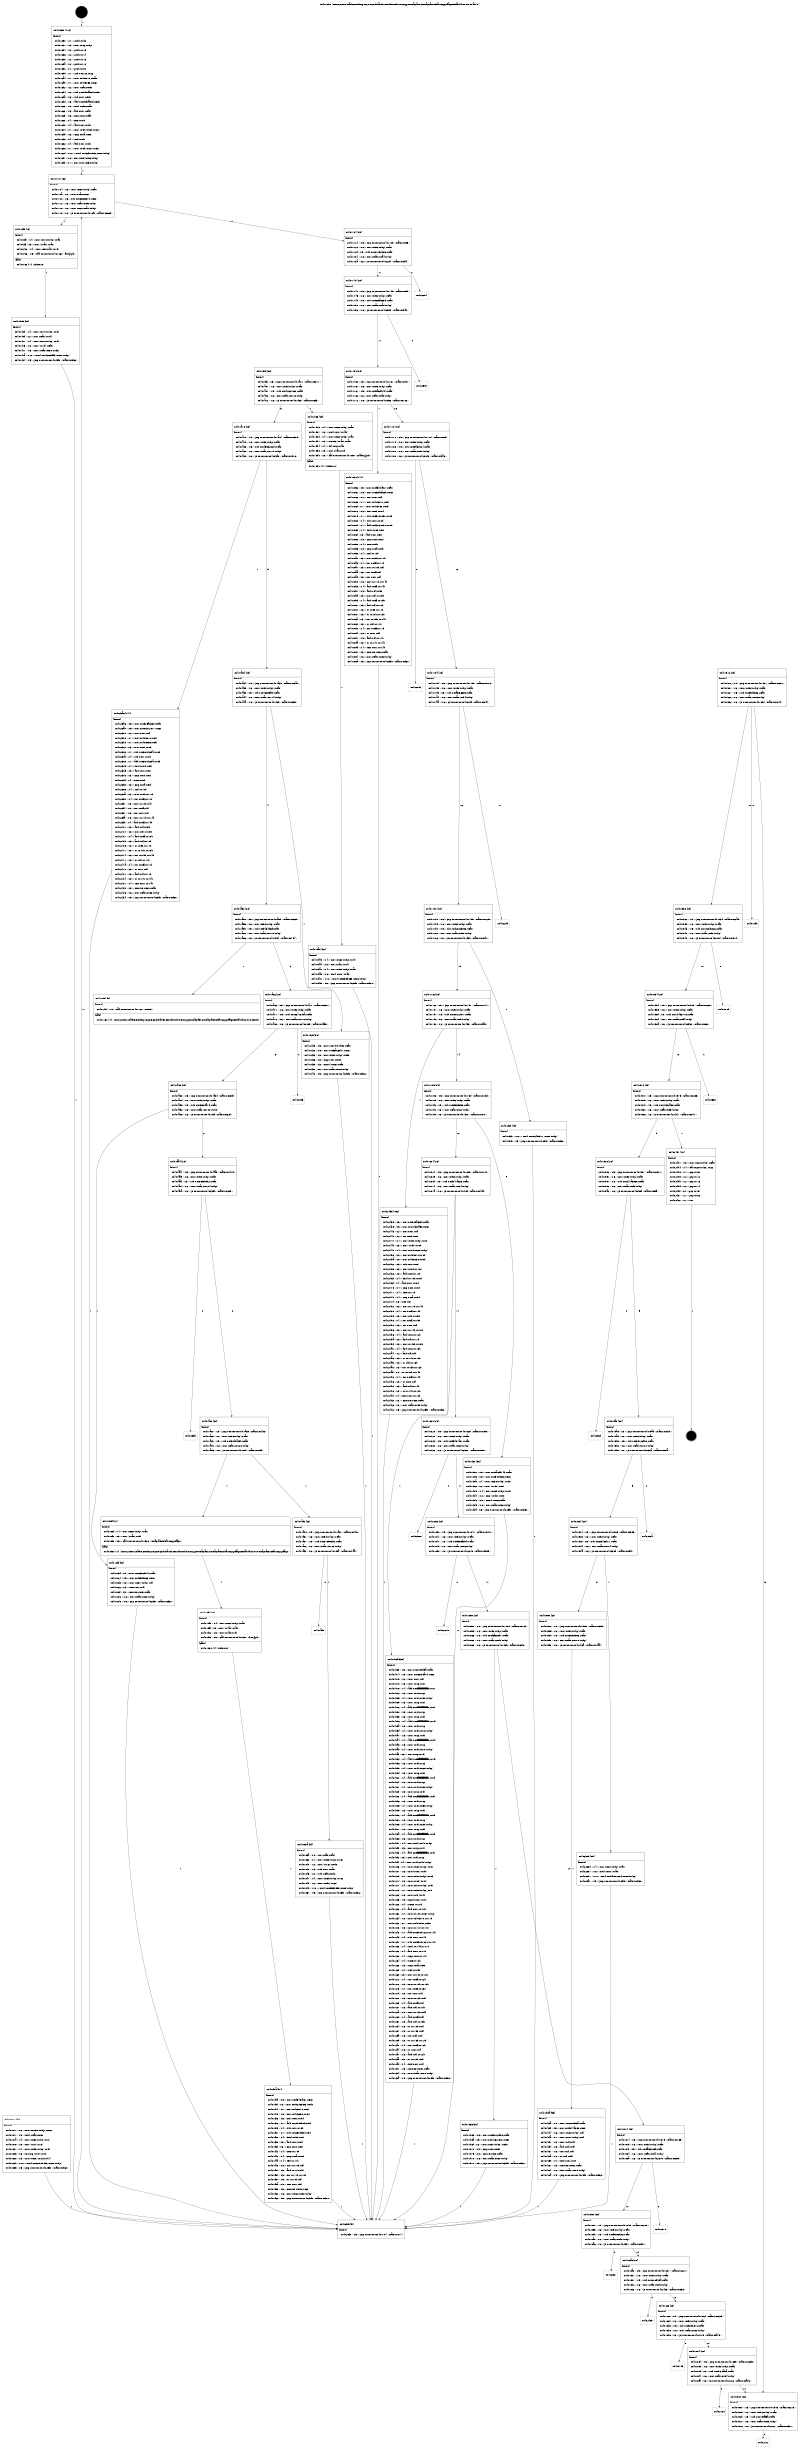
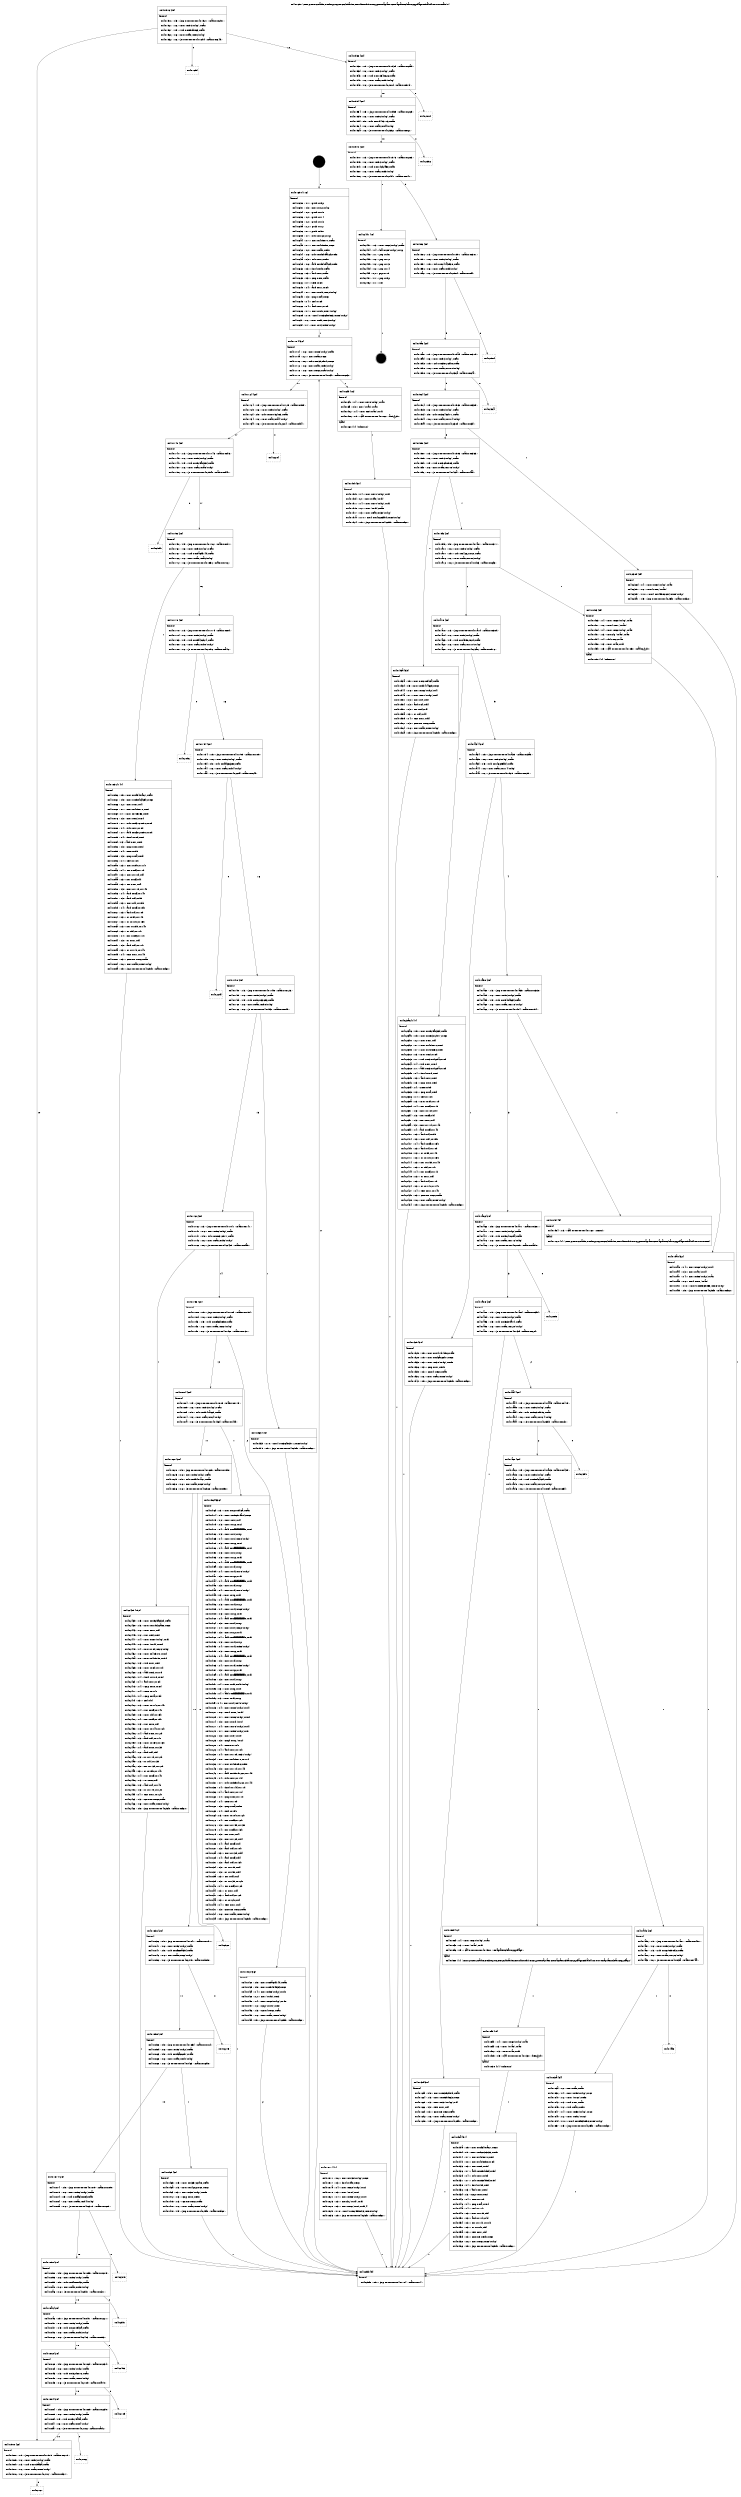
edge "0x4019e0 [28]" -> "0x4019fc [28]": added, label "7"
